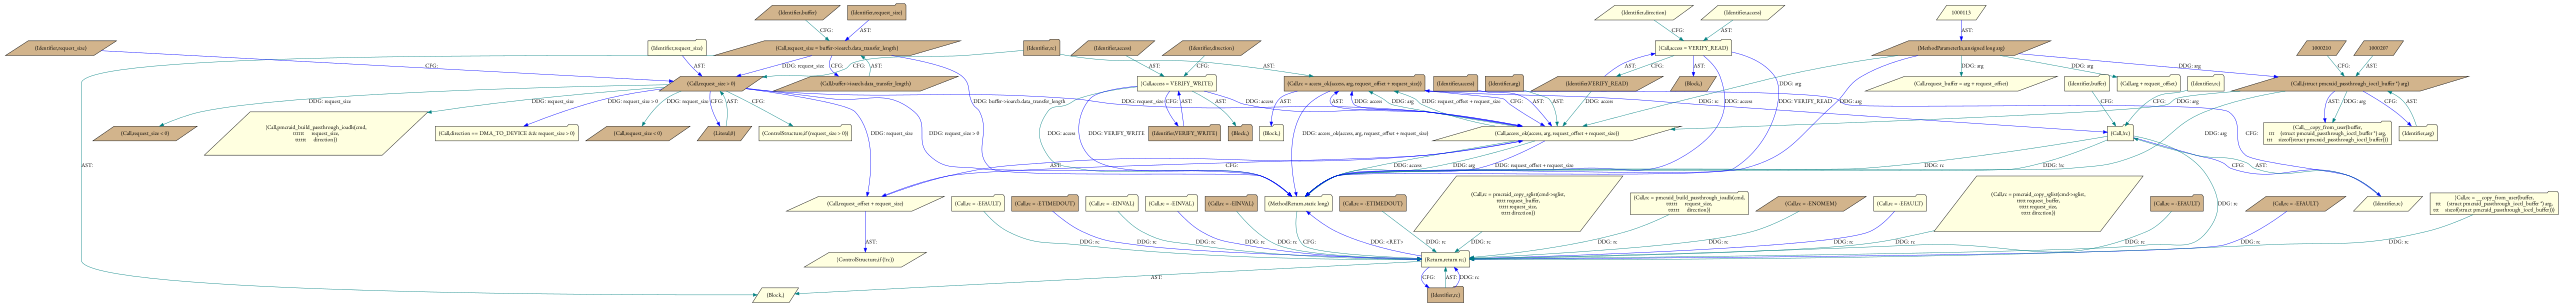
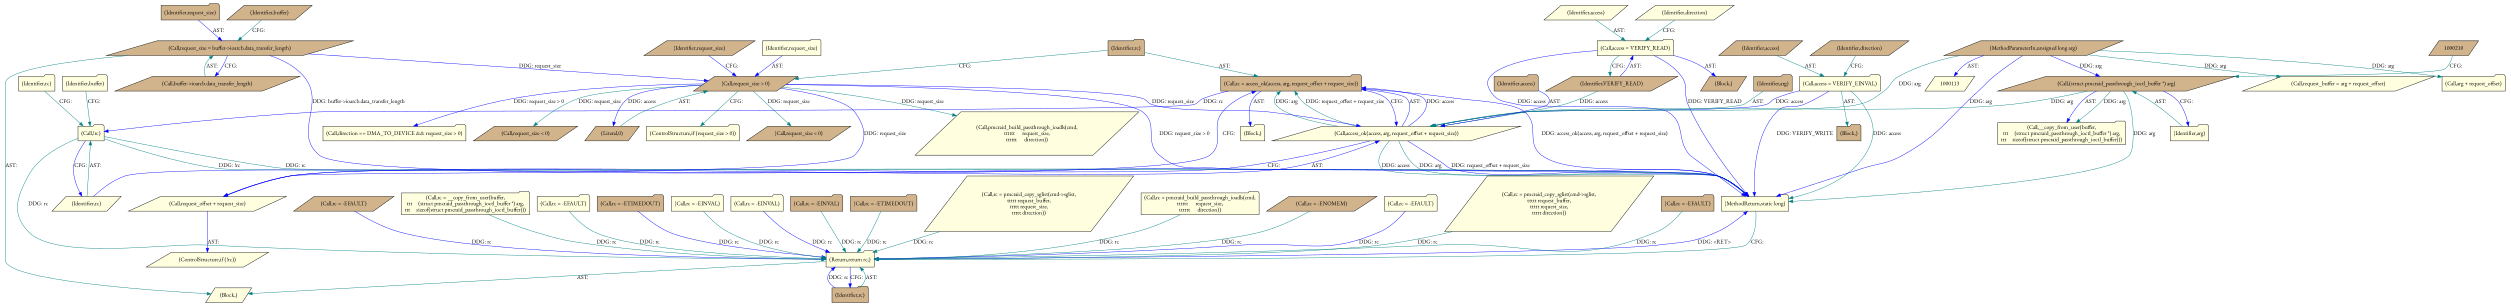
edge "1000113" -> "(MethodParameterIn,unsigned long arg)": reversed
node "1000207": removed
node "(Call,access = VERIFY_WRITE)": label "(Call,access = VERIFY_WRITE)" -> "(Call,access = VERIFY_EINVAL)"
edge "(Call,request_size > 0)" -> "(Literal,0)": label "CFG: " -> "DDG: access"
node "(Identifier,VERIFY_WRITE)": removed
